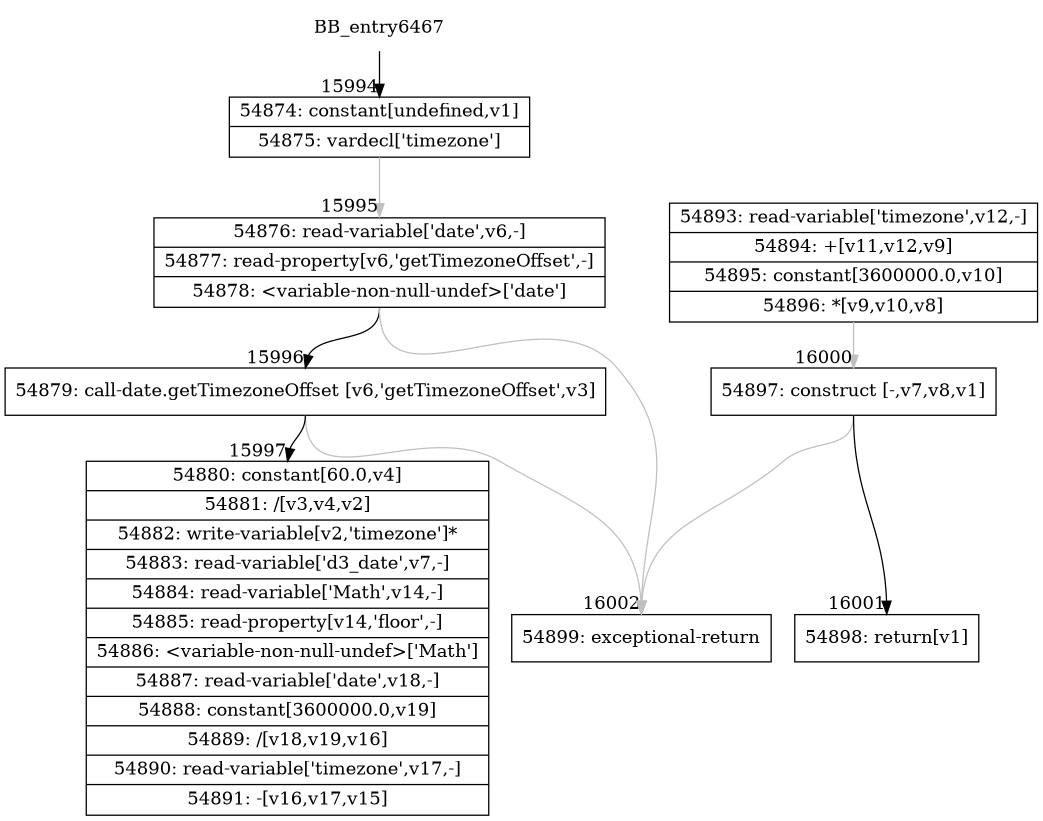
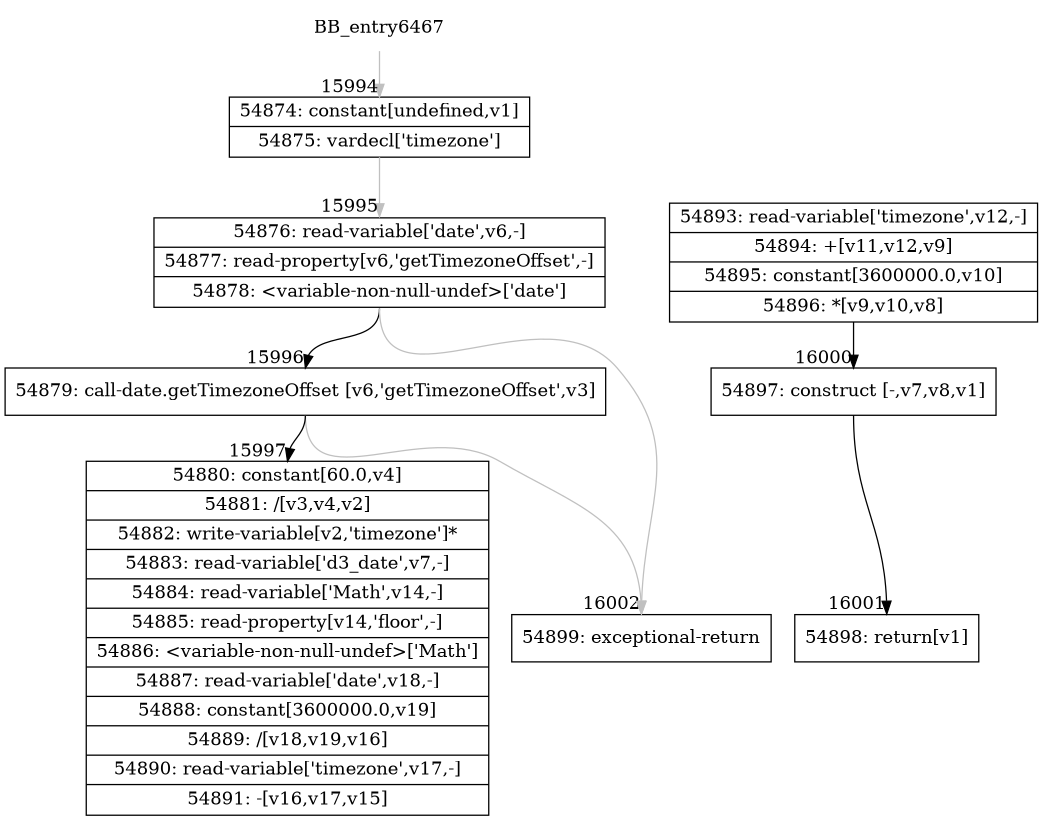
edge "BB_entry6467" -> "54874: constant[undefined,v1]": color black -> gray
edge "54893: read-variable['timezone',v12,-]" -> "54897: construct [-,v7,v8,v1]": color gray -> black
edge "54897: construct [-,v7,v8,v1]" -> "54899: exceptional-return": removed
